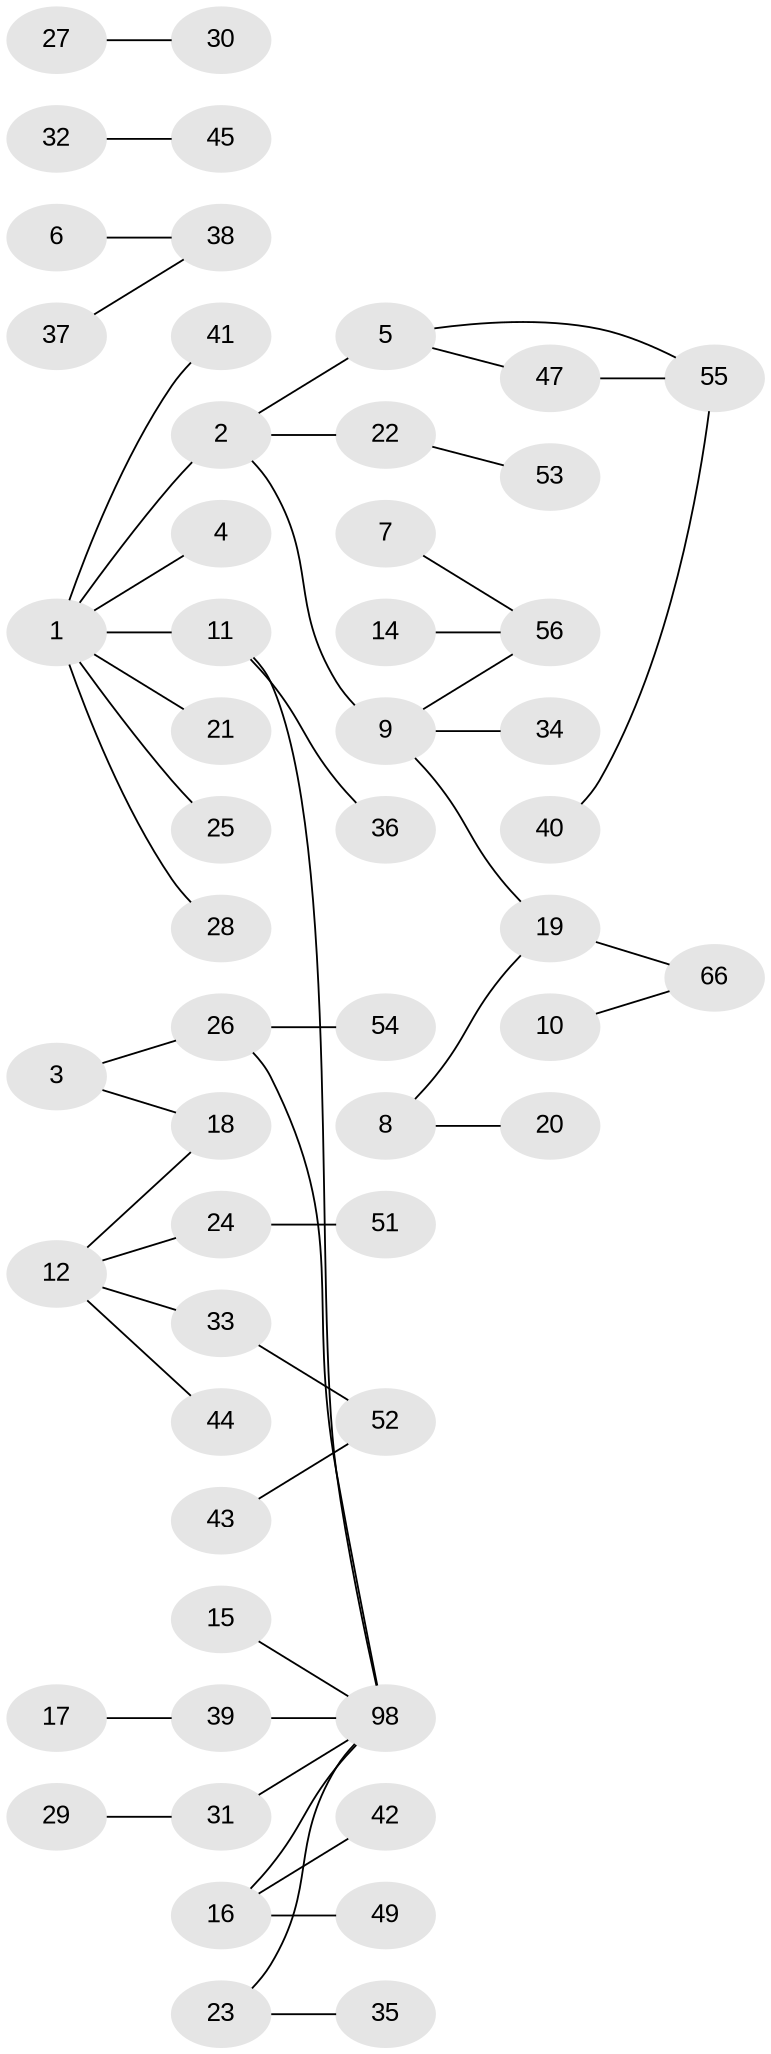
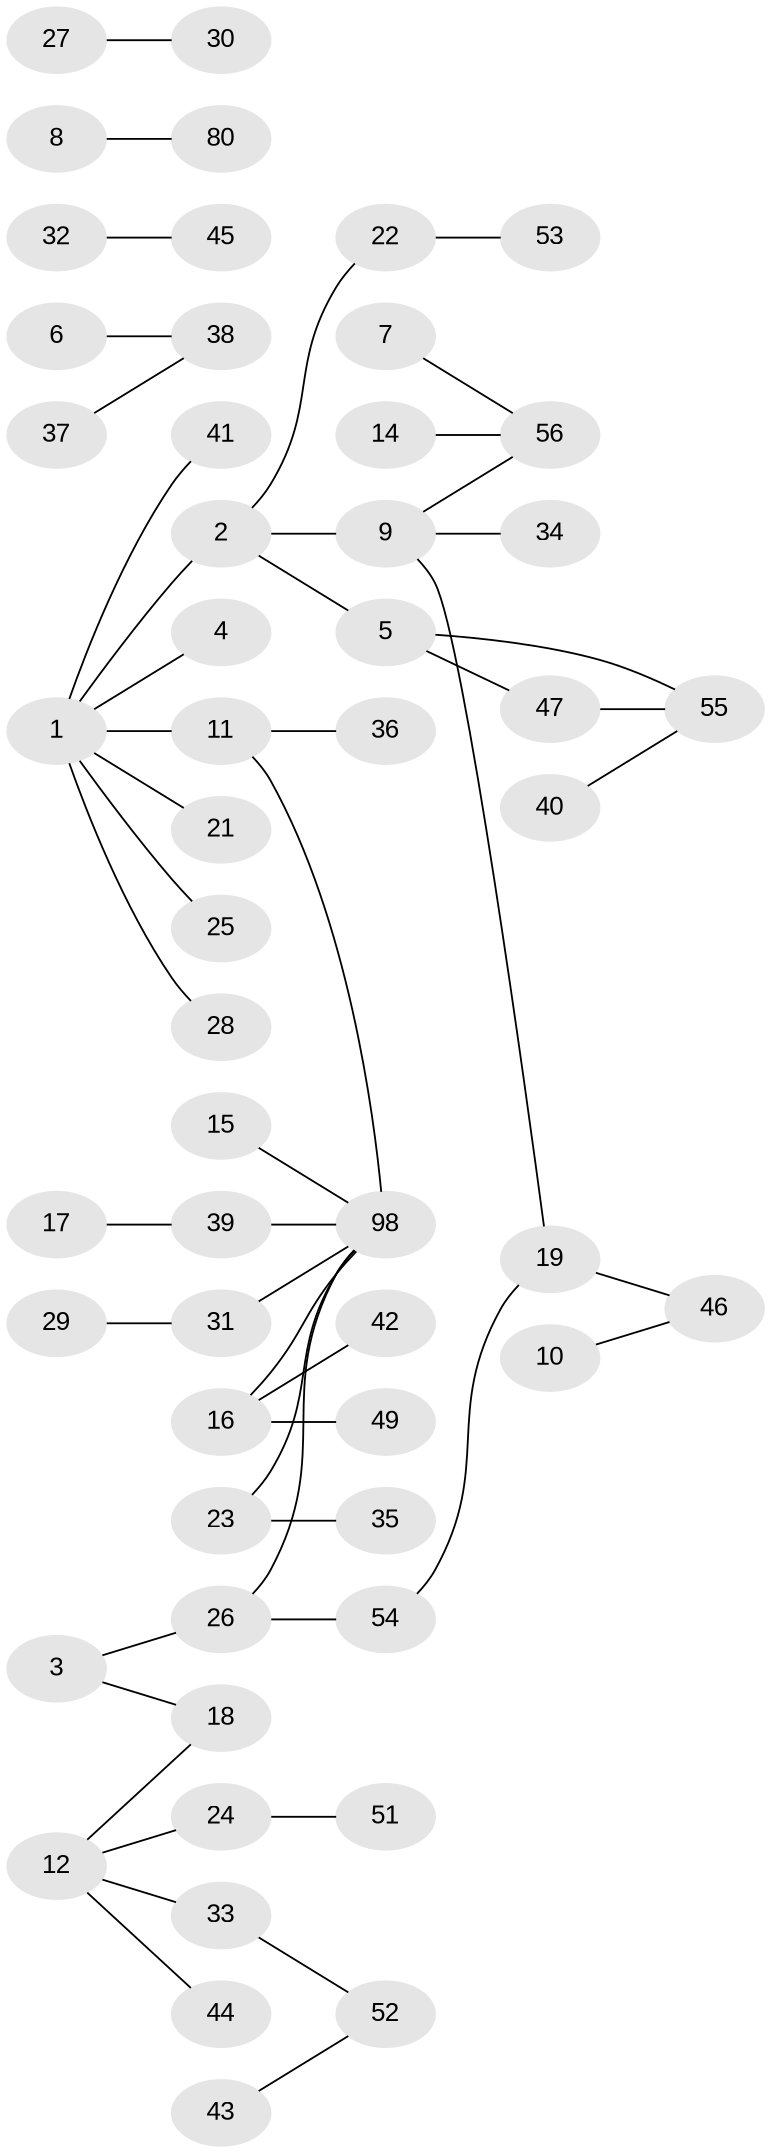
node "66": label "66" -> "46"
edge "19" -- "8": now "19" -- "54"
node "20": label "20" -> "80"
